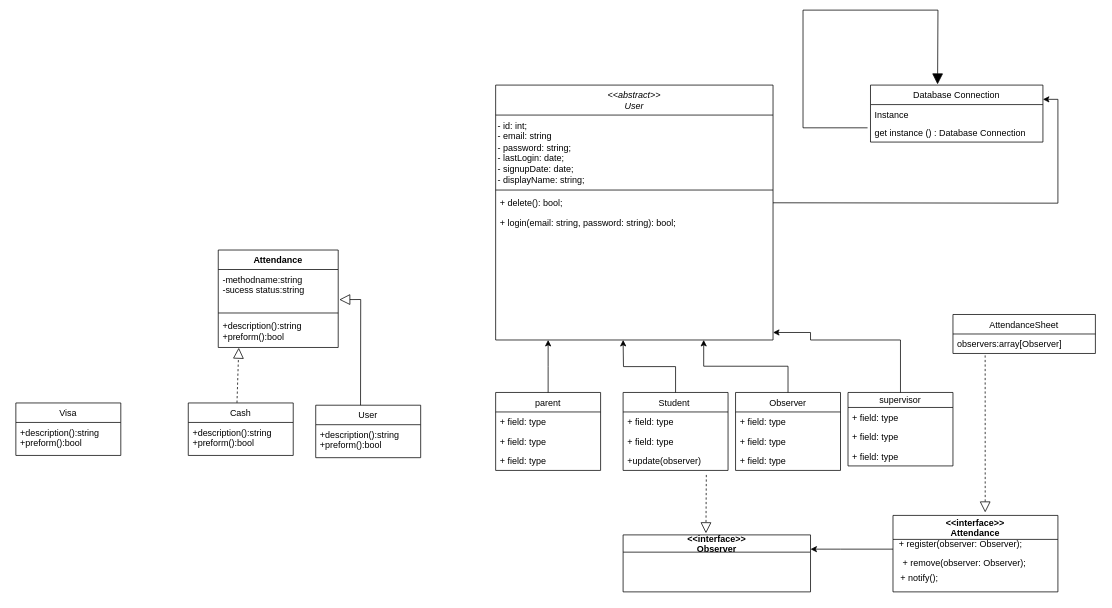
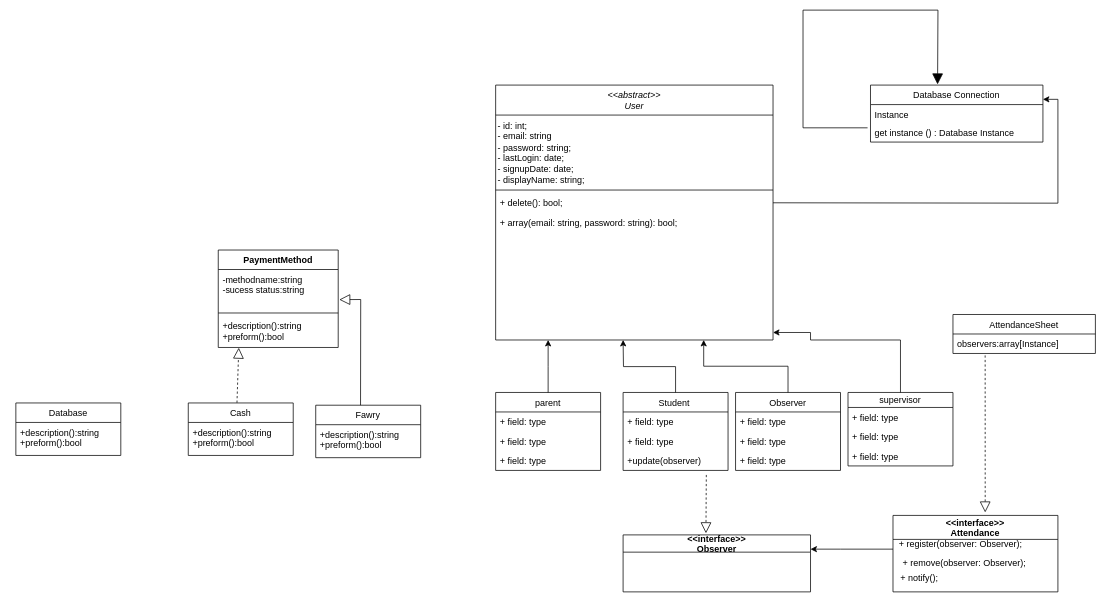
node "get instance () : Database Connection": label "get instance () : Database Connection" -> "get instance () : Database Instance"
node "+ login(email: string, password: string): bool;": label "+ login(email: string, password: string): bool;" -> "+ array(email: string, password: string): bool;"
node "Attendance": label "Attendance" -> "PaymentMethod"
node "observers:array[Observer]": label "observers:array[Observer]" -> "observers:array[Instance]"
node "Visa": label "Visa" -> "Database"
node "User": label "User" -> "Fawry"
